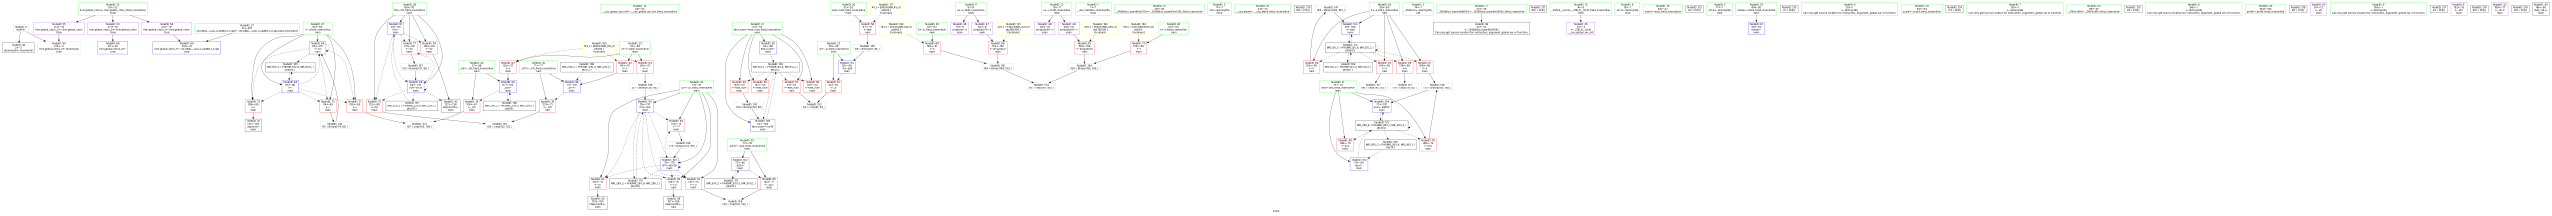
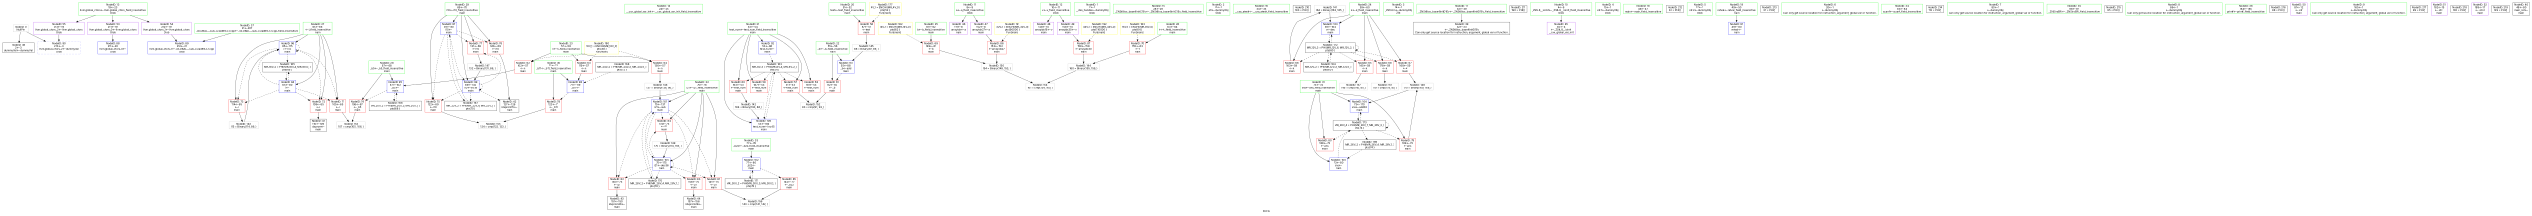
edge "NodeID: 97" -> "NodeID: 167": added
edge "NodeID: 33" -> "NodeID: 85": removed
